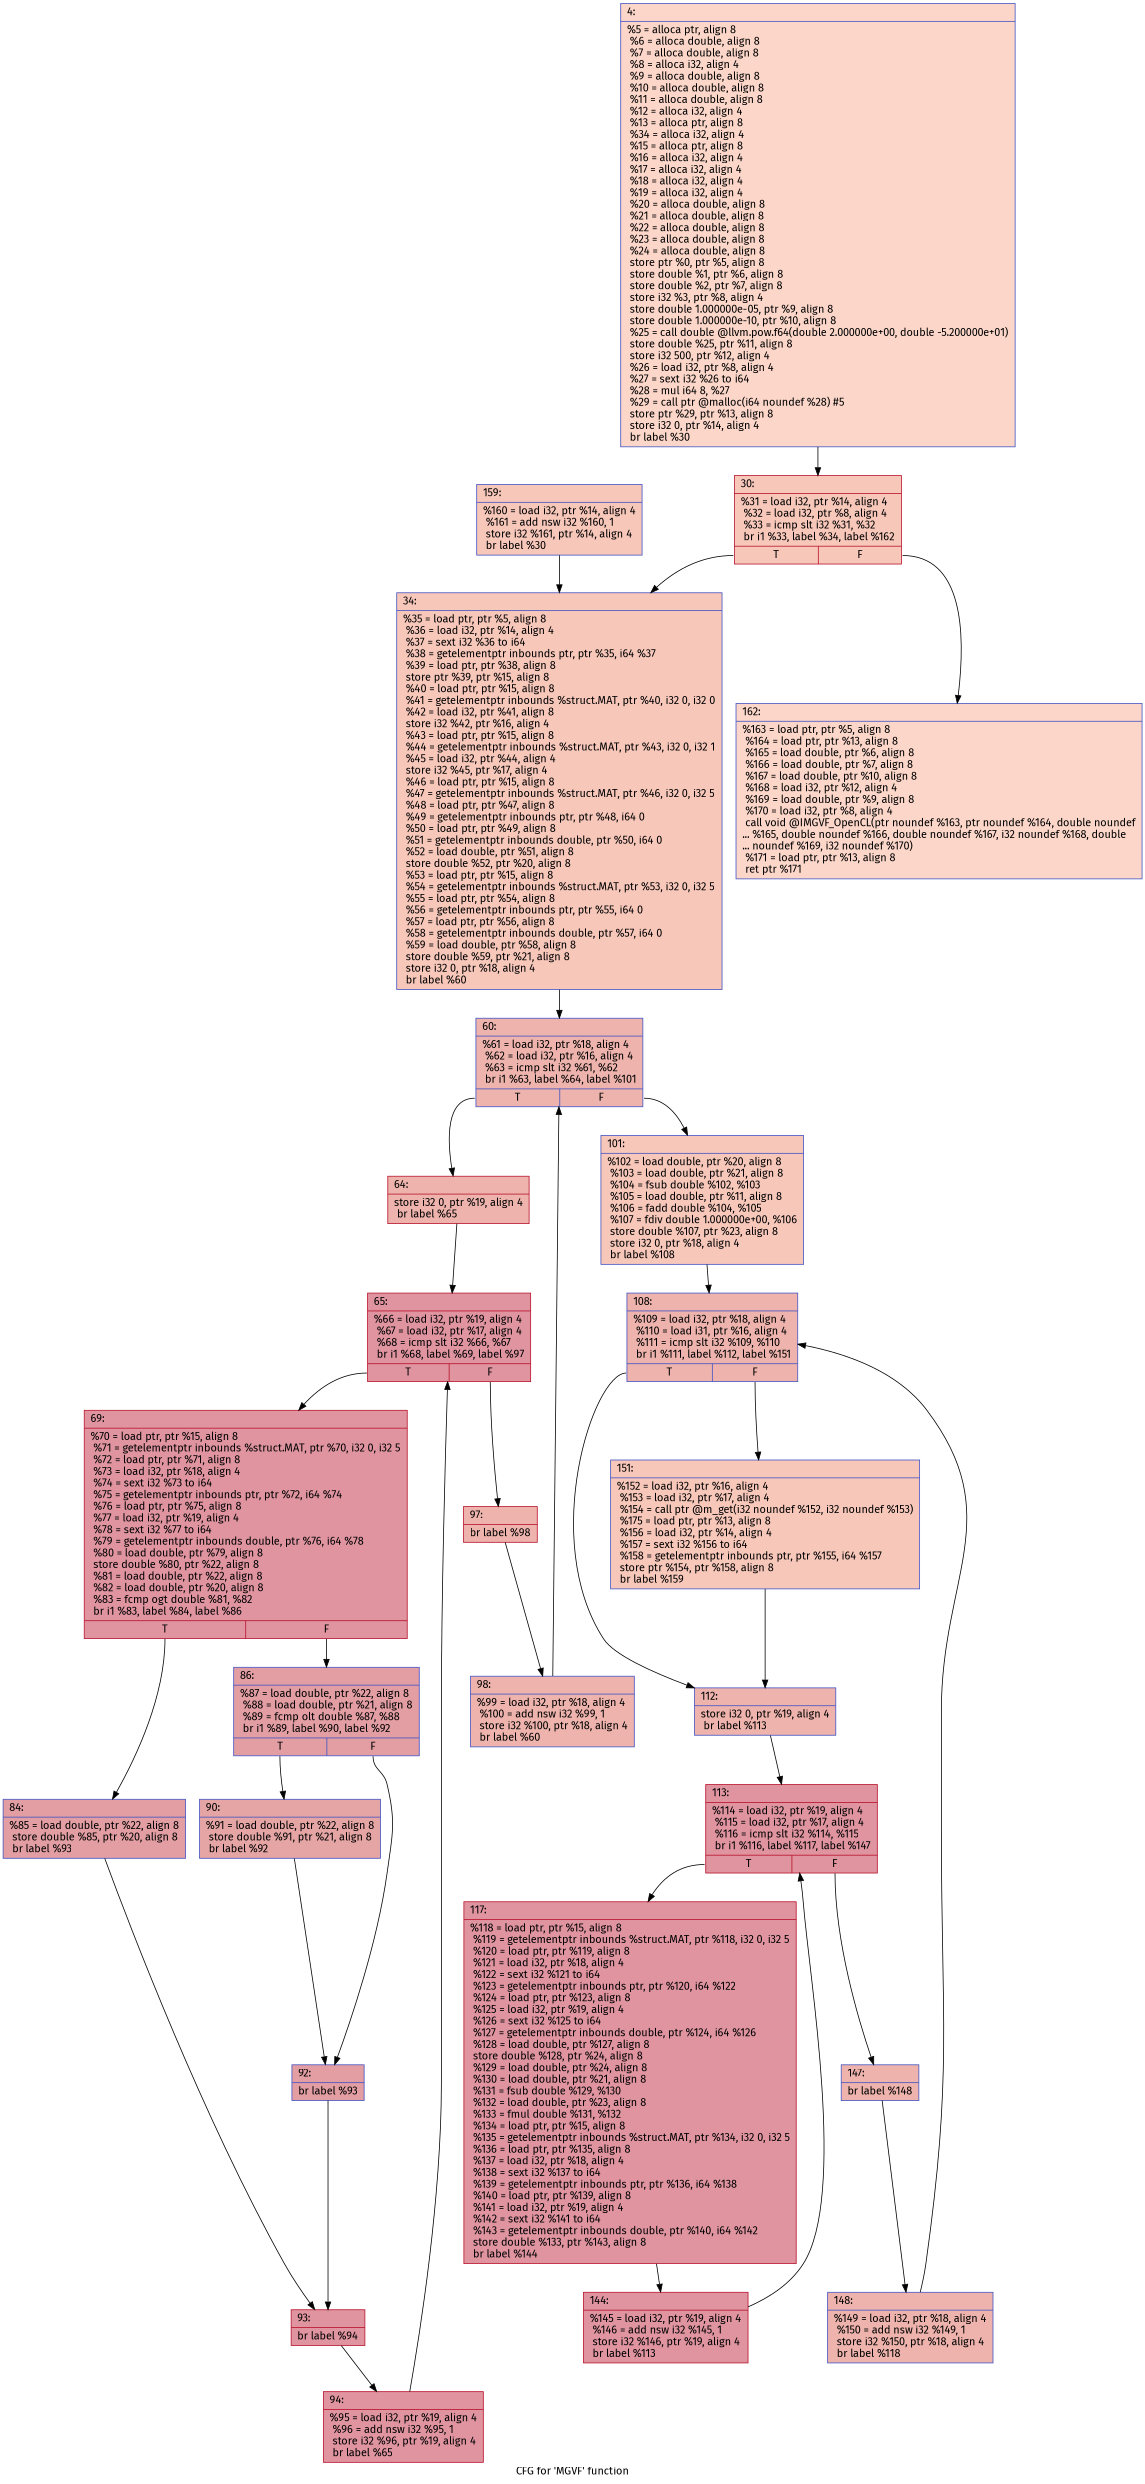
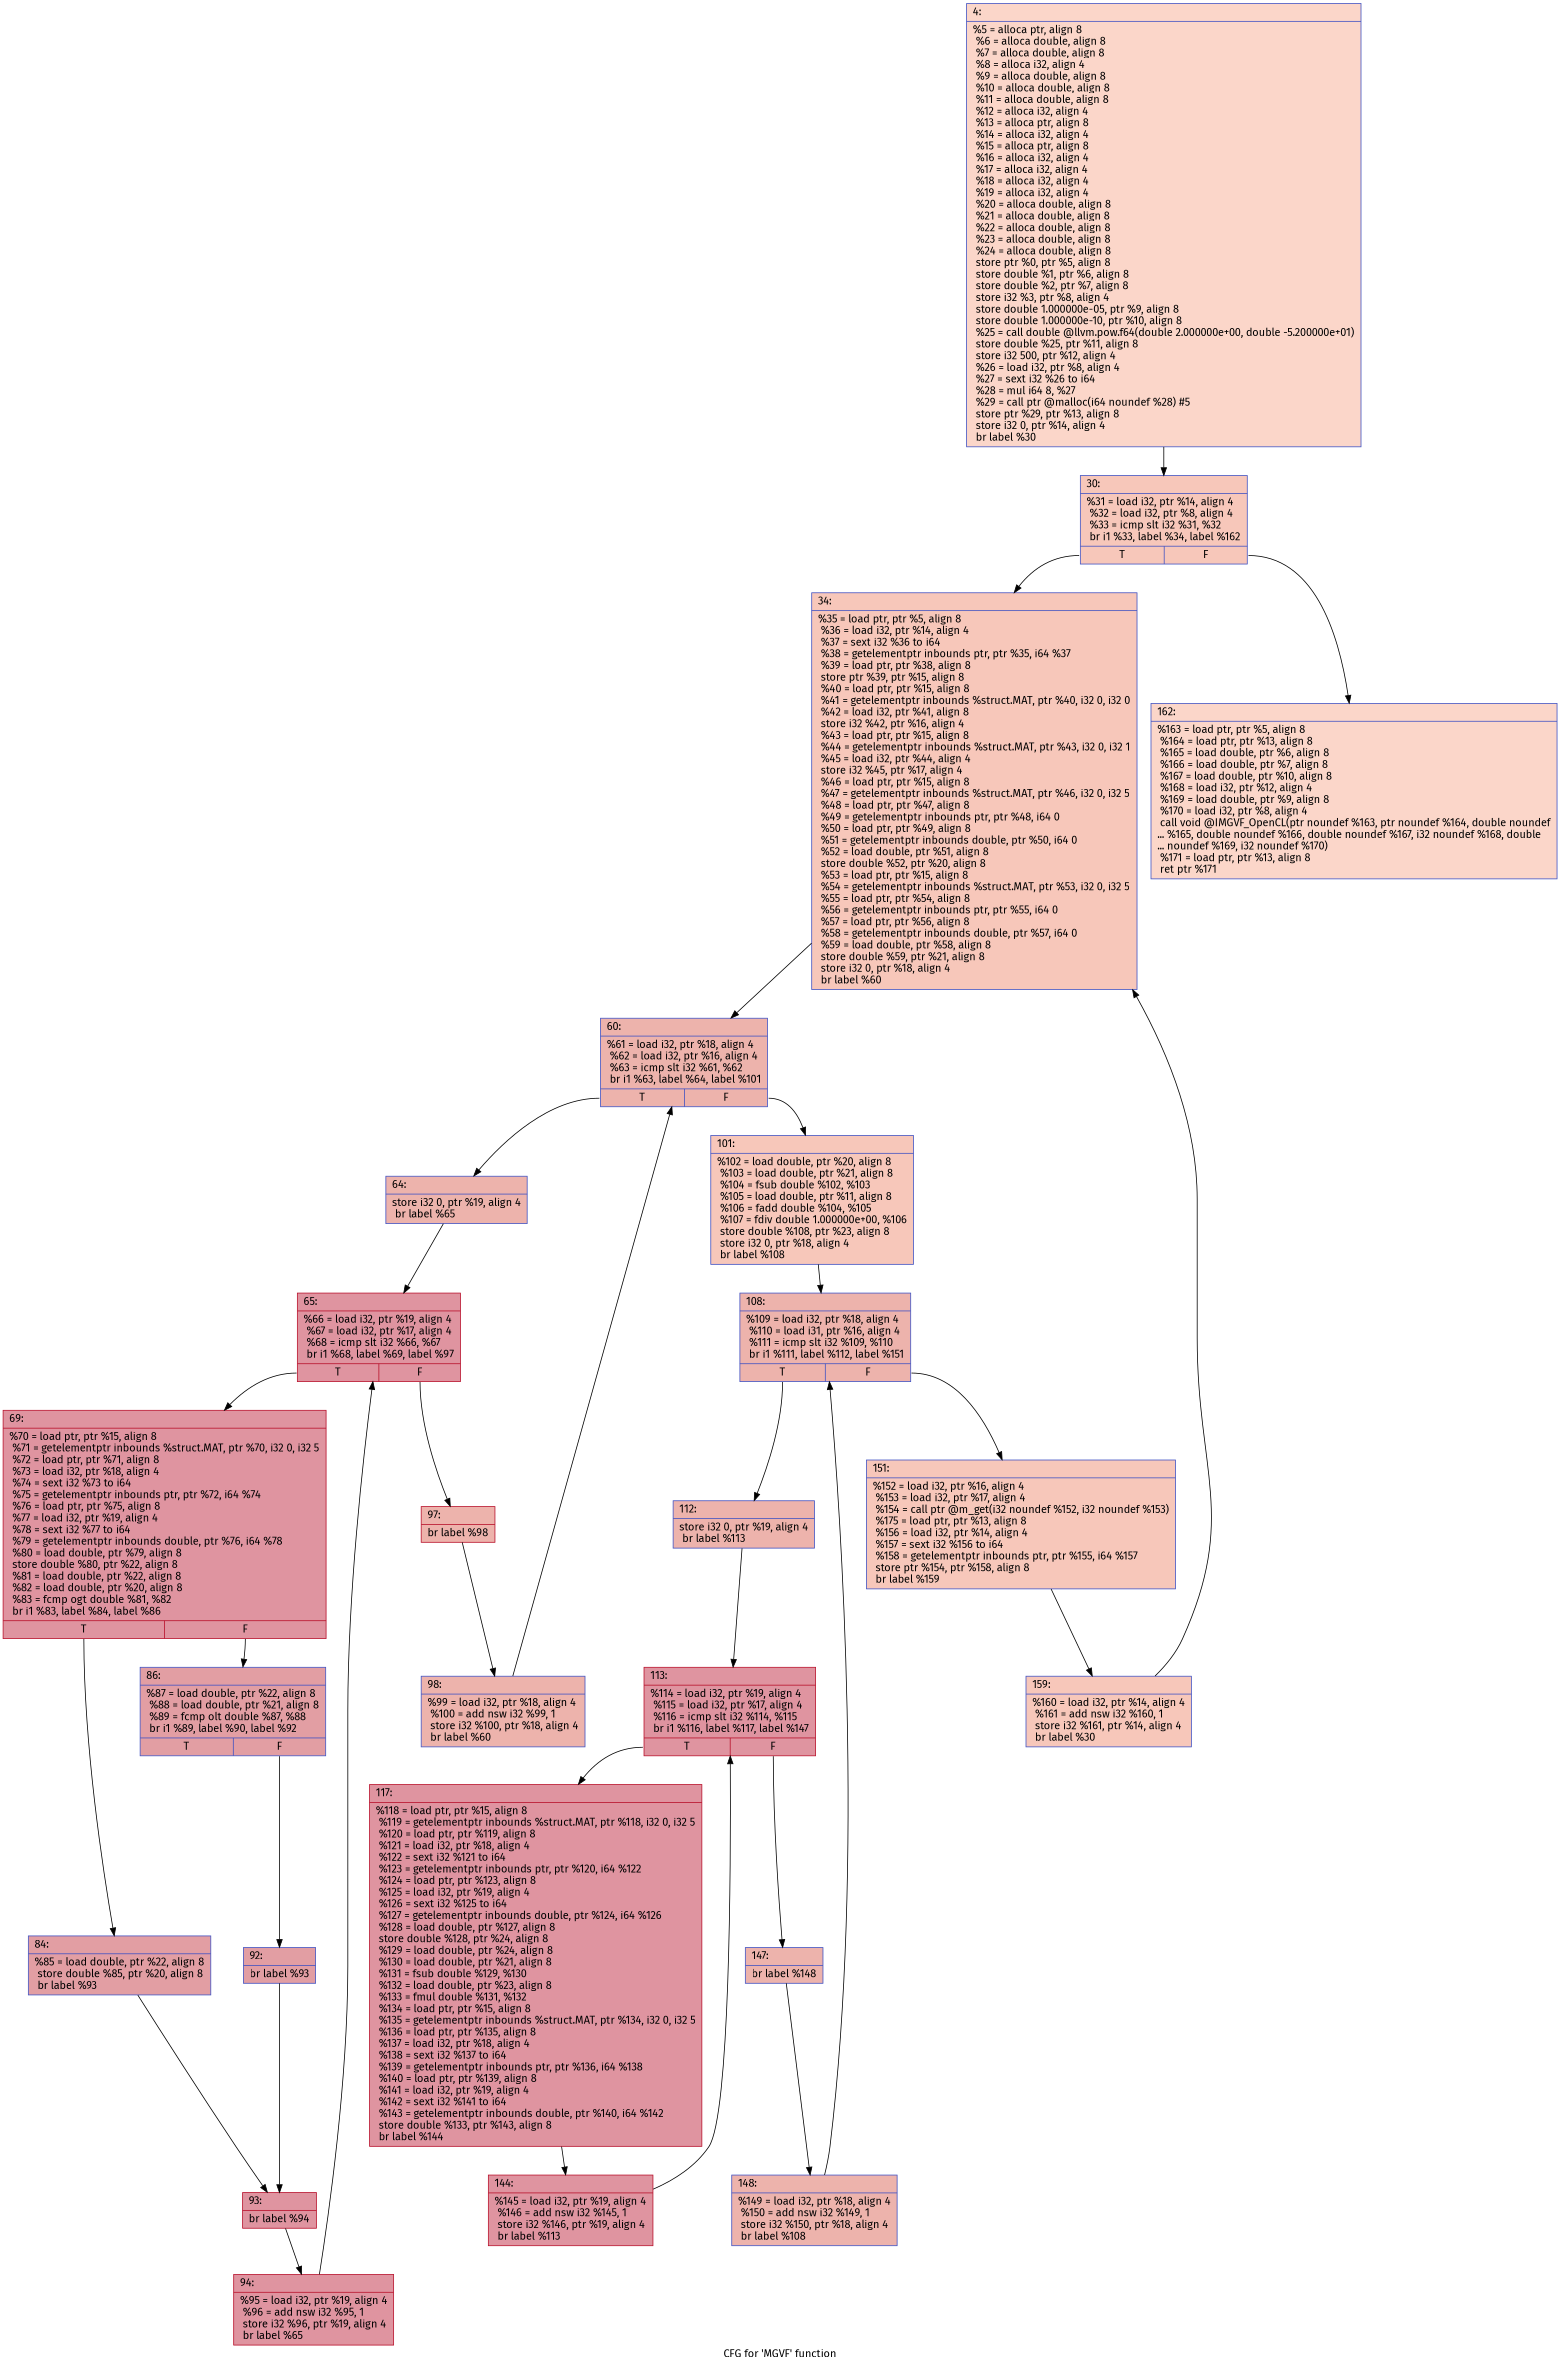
node "4:": text "%34 = alloca i32, align 4" -> "%14 = alloca i32, align 4"
node "30:": color #b70d28ff -> #3d50c3ff
node "64:": color #b70d28ff -> #3d50c3ff
node "101:": text "store double %107, ptr %23, align 8" -> "store double %108, ptr %23, align 8"
edge "151:" -> "112:": now "151:" -> "159:"
node "90:": removed
node "148:": text "br label %118" -> "br label %108"
